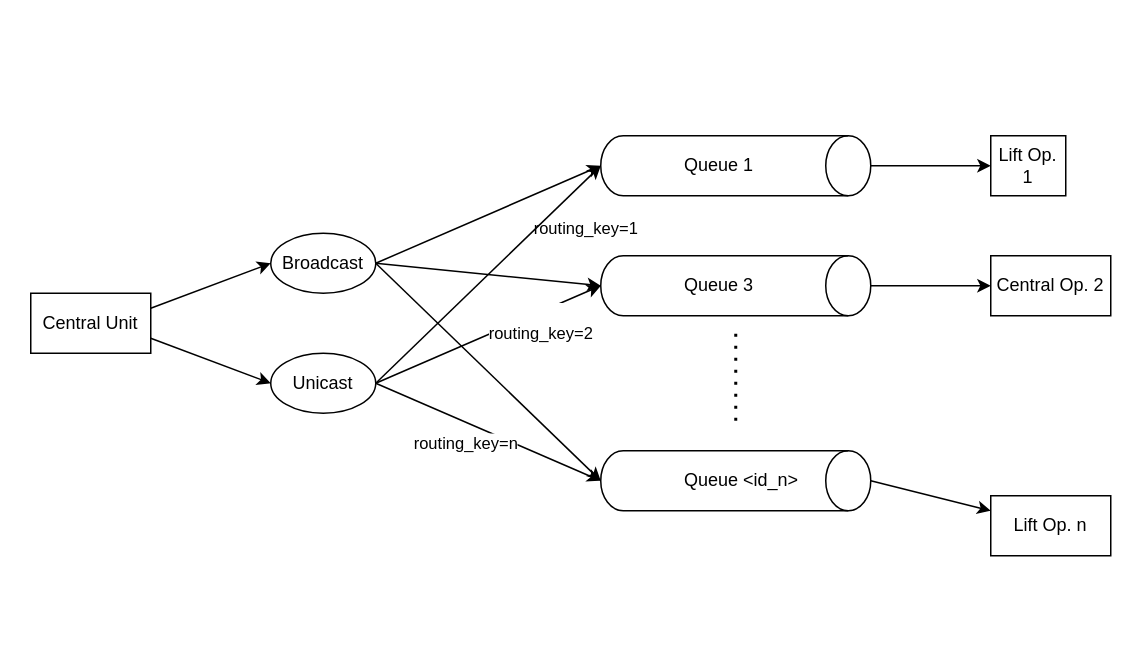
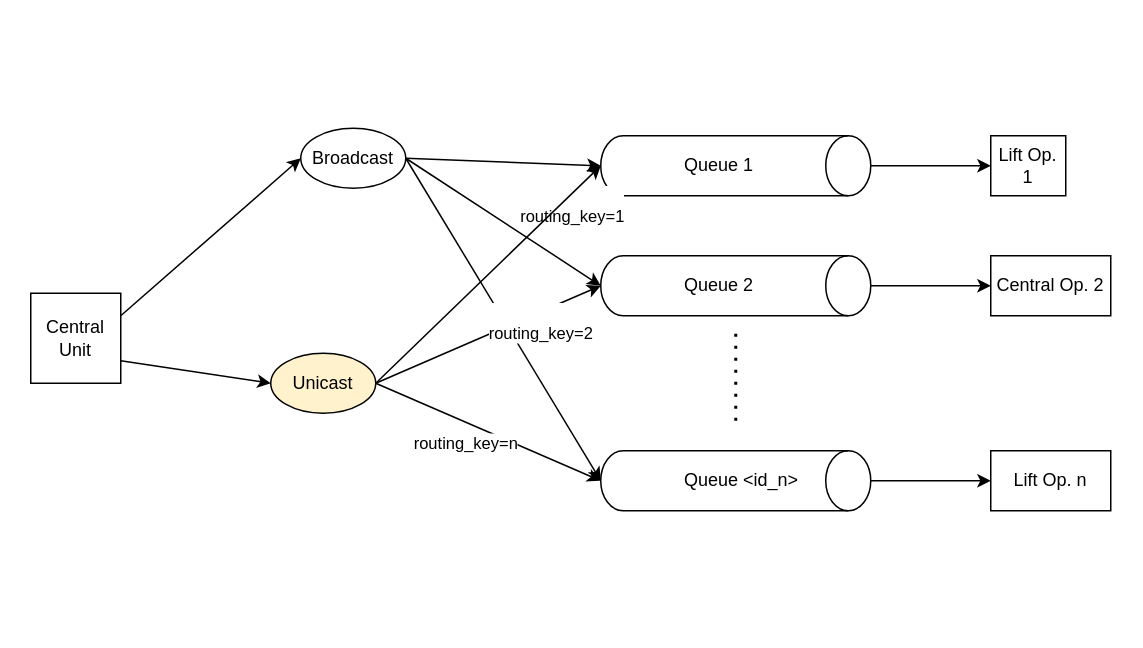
node "Broadcast": moved (323, 263) -> (353, 158)
node "Queue 3": label "Queue 3" -> "Queue 2"
node "Central Unit": size 120x60 -> 90x90
node "Unicast": fillcolor #ffffff -> #fff2cc
node "Lift Op. n": moved (1051, 526) -> (1051, 481)
